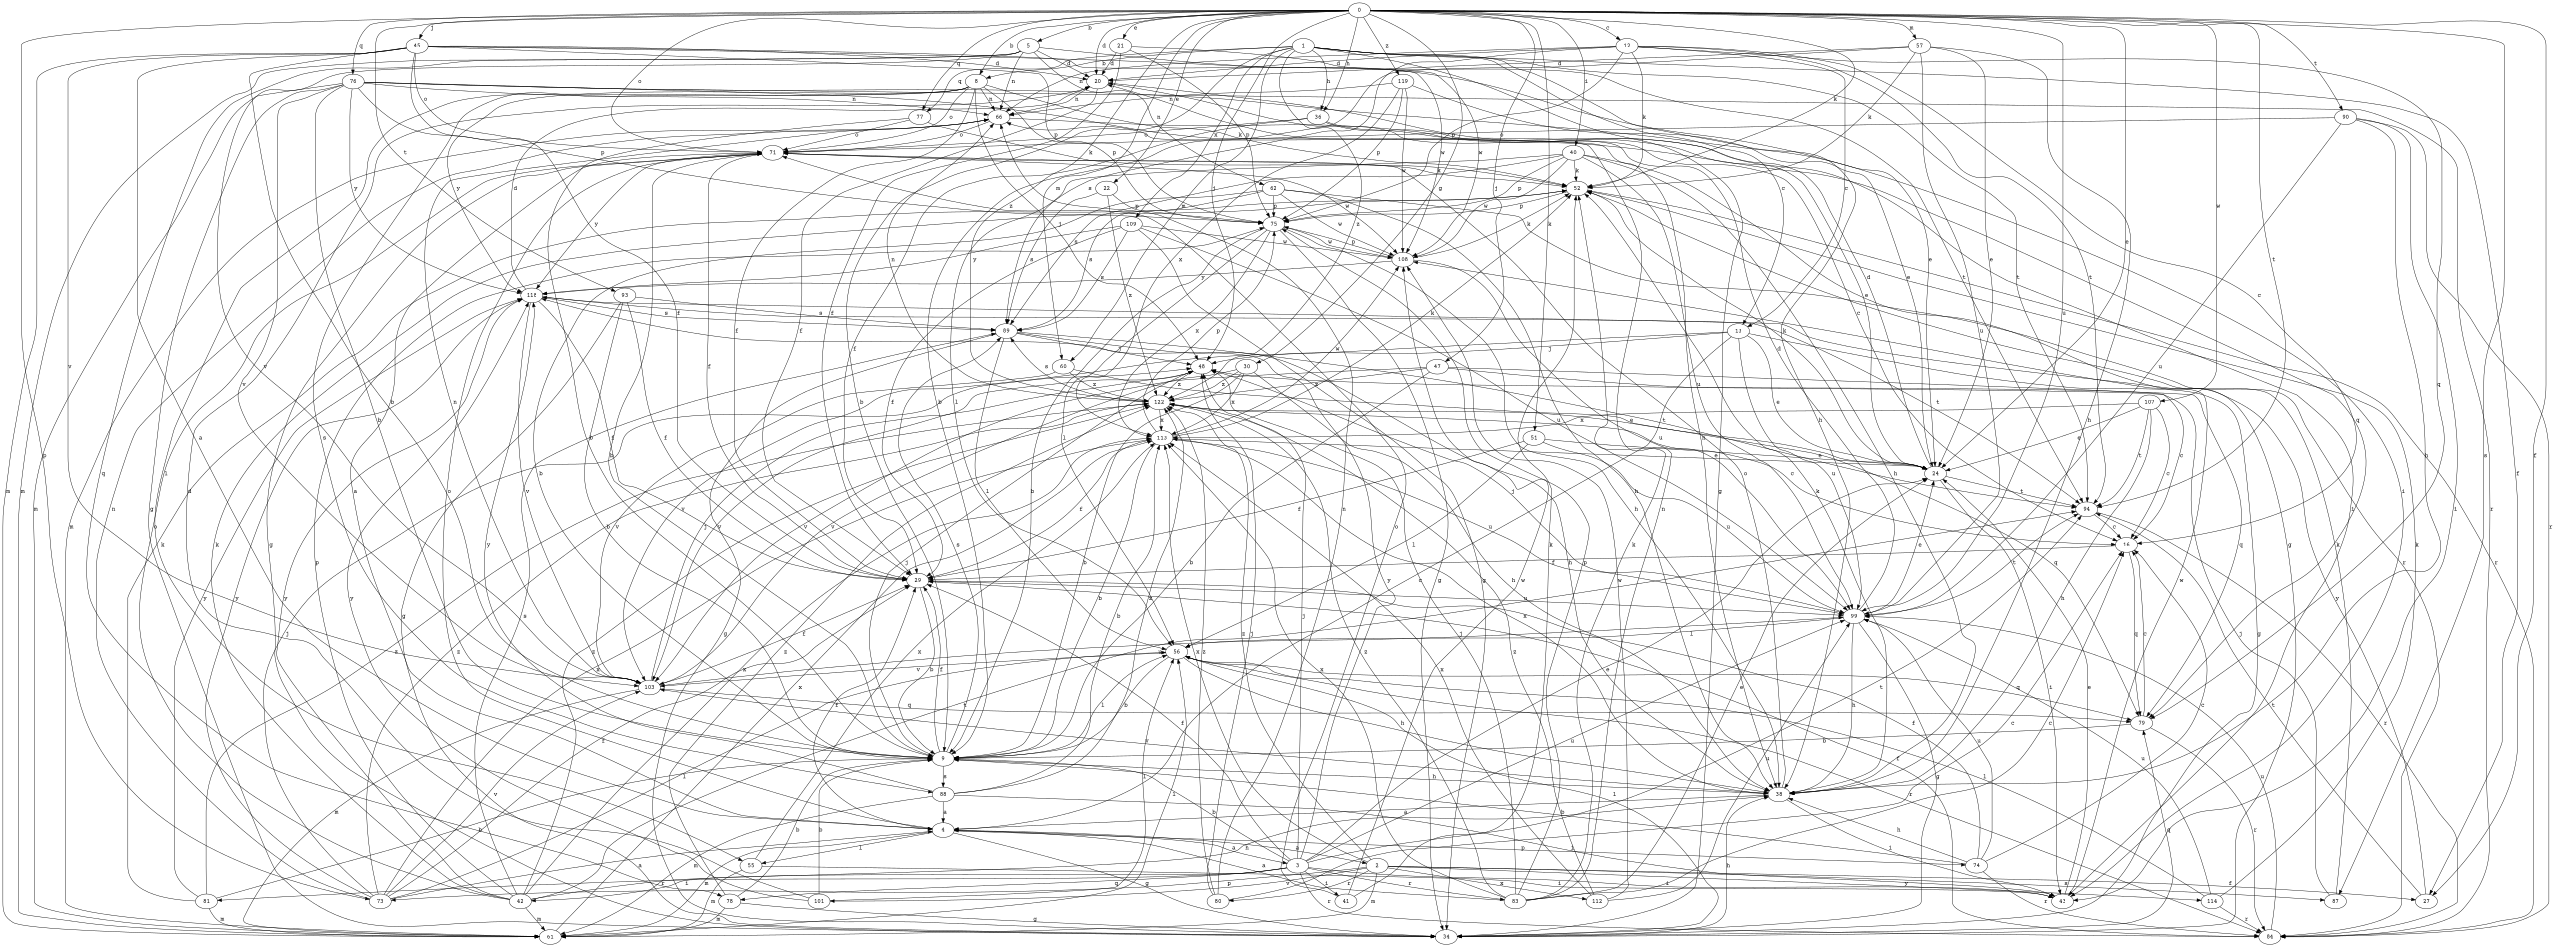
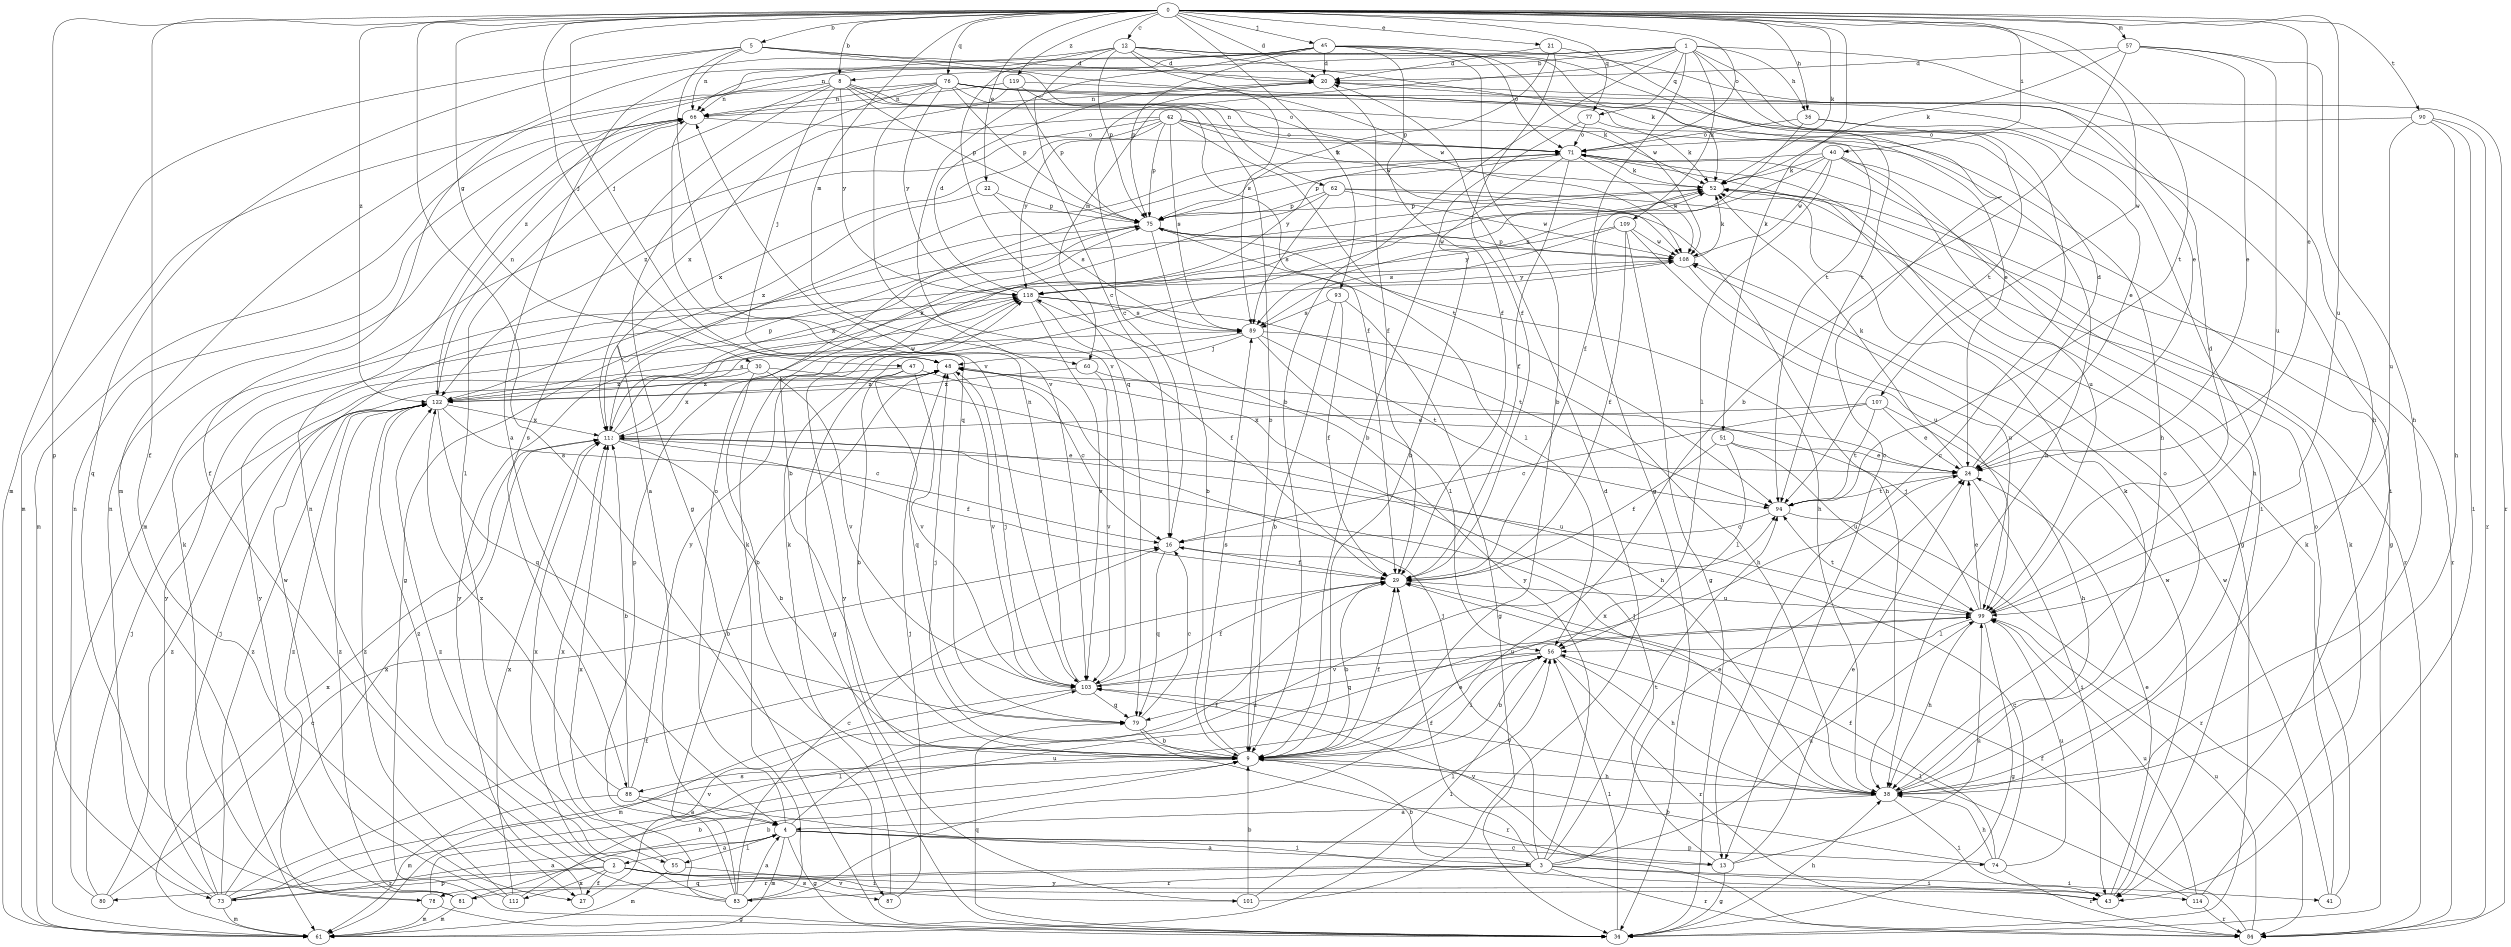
edge "13" -> "4": reversed
edge "83" -> "48": label "j" -> "b"
edge "27" -> "94": label "t" -> "u"
edge "3" -> "42": removed, label "i"
edge "2" -> "61": now "73" -> "61"
